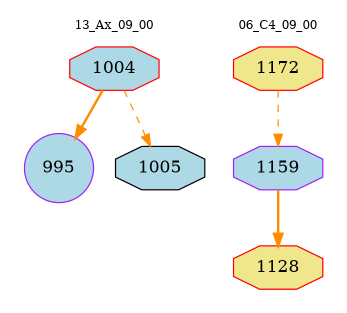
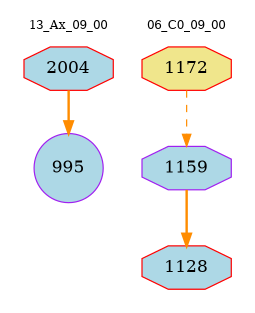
cluster "06_C4_09_00": label "06_C4_09_00" -> "06_C0_09_00"
node "1004": label "1004" -> "2004"
node "1005": removed
node "1128": fillcolor khaki -> lightblue
